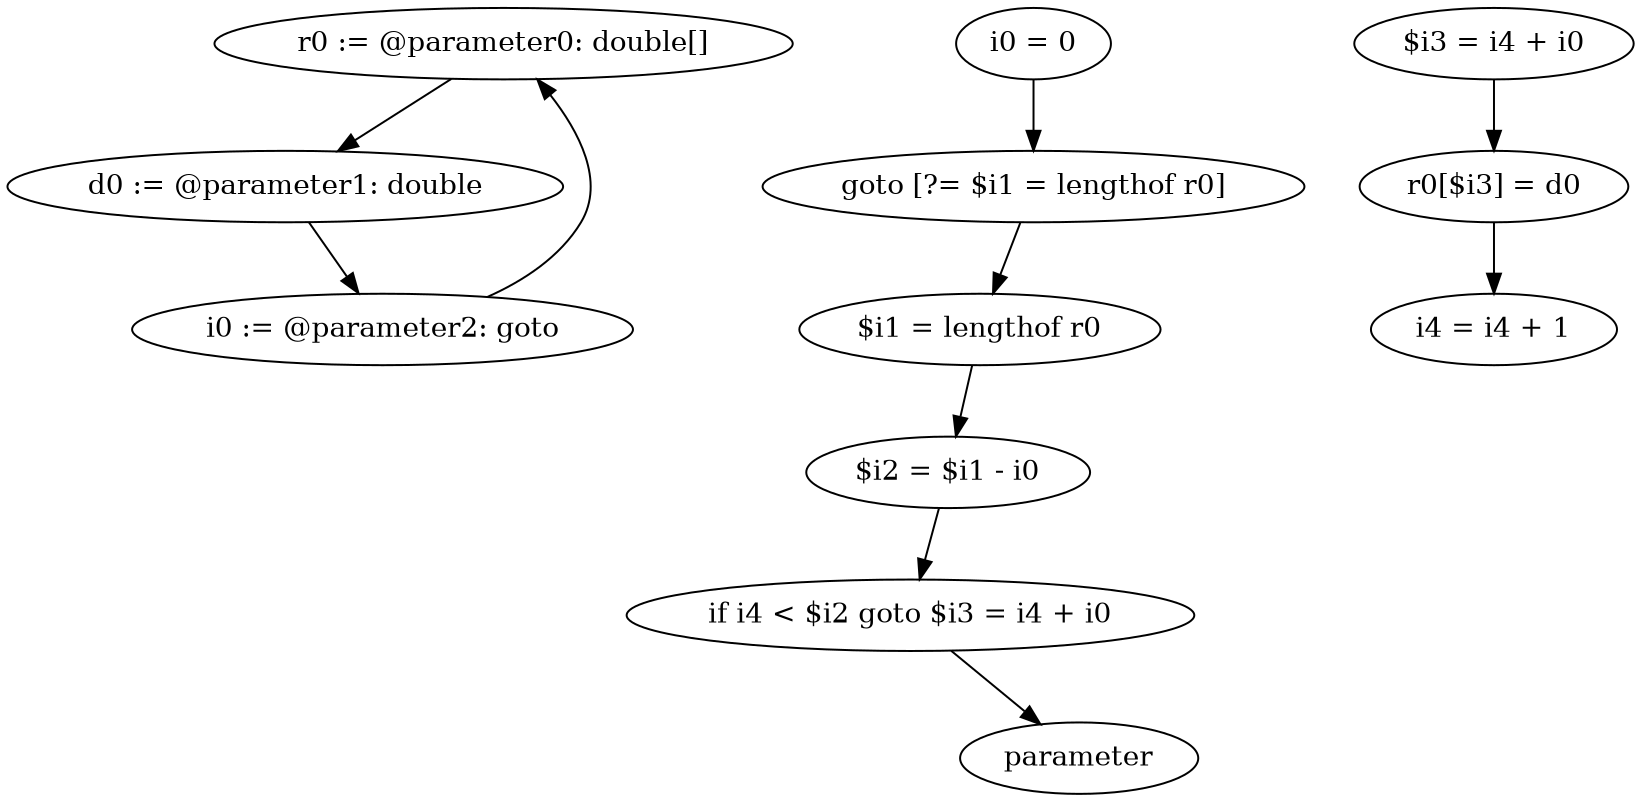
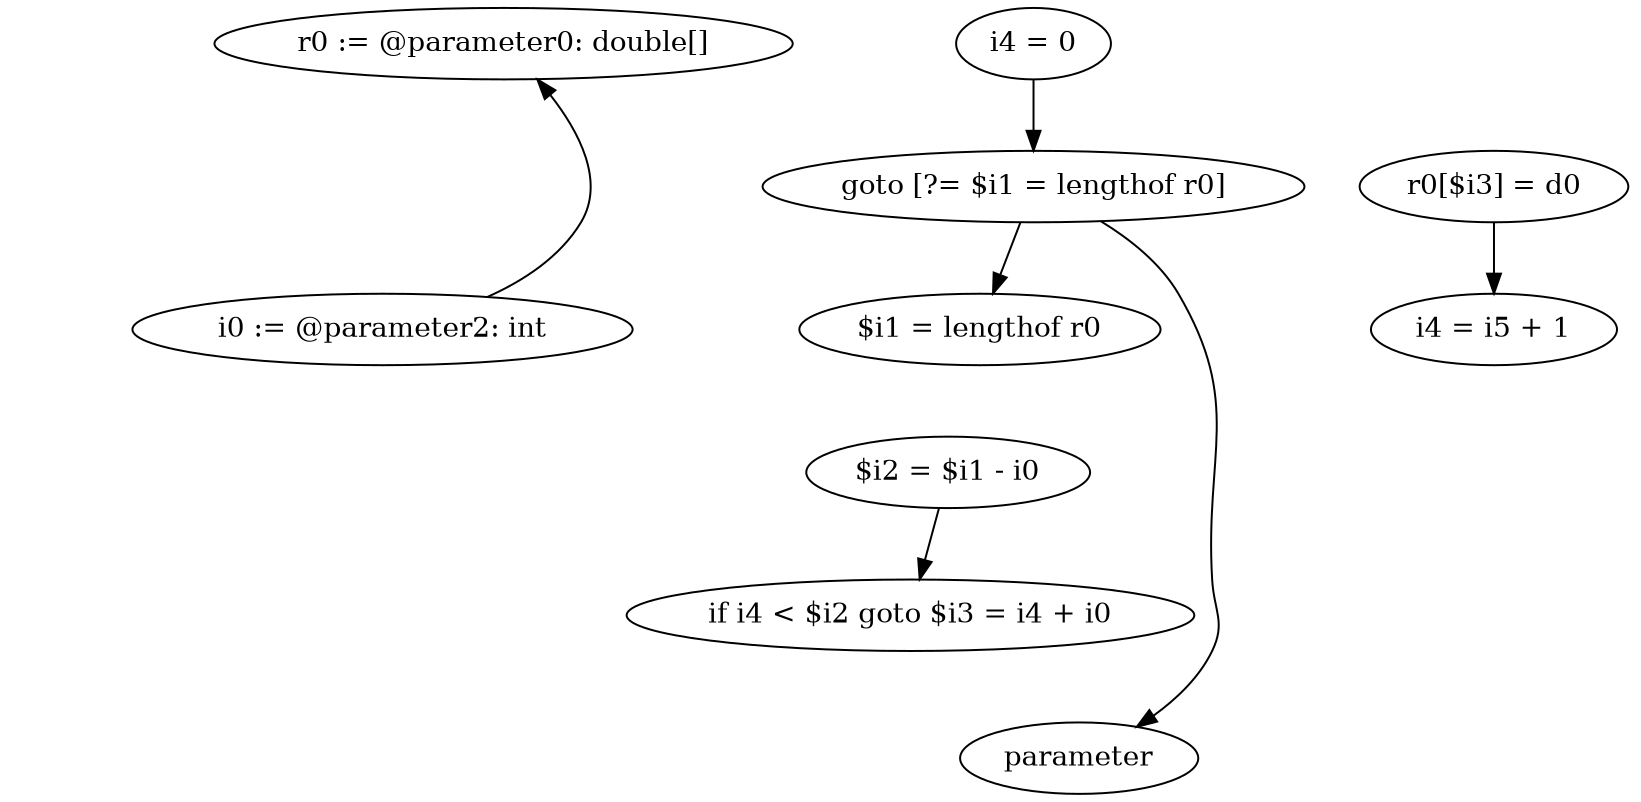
node "i0 = 0": label "i0 = 0" -> "i4 = 0"
node "$i3 = i4 + i0": removed
node "d0 := @parameter1: double": removed
node "i0 := @parameter2: goto": label "i0 := @parameter2: goto" -> "i0 := @parameter2: int"
node "i4 = i4 + 1": label "i4 = i4 + 1" -> "i4 = i5 + 1"
edge "$i1 = lengthof r0" -> "$i2 = $i1 - i0": removed
edge "if i4 < $i2 goto $i3 = i4 + i0" -> "parameter": now "goto [?= $i1 = lengthof r0]" -> "parameter"
